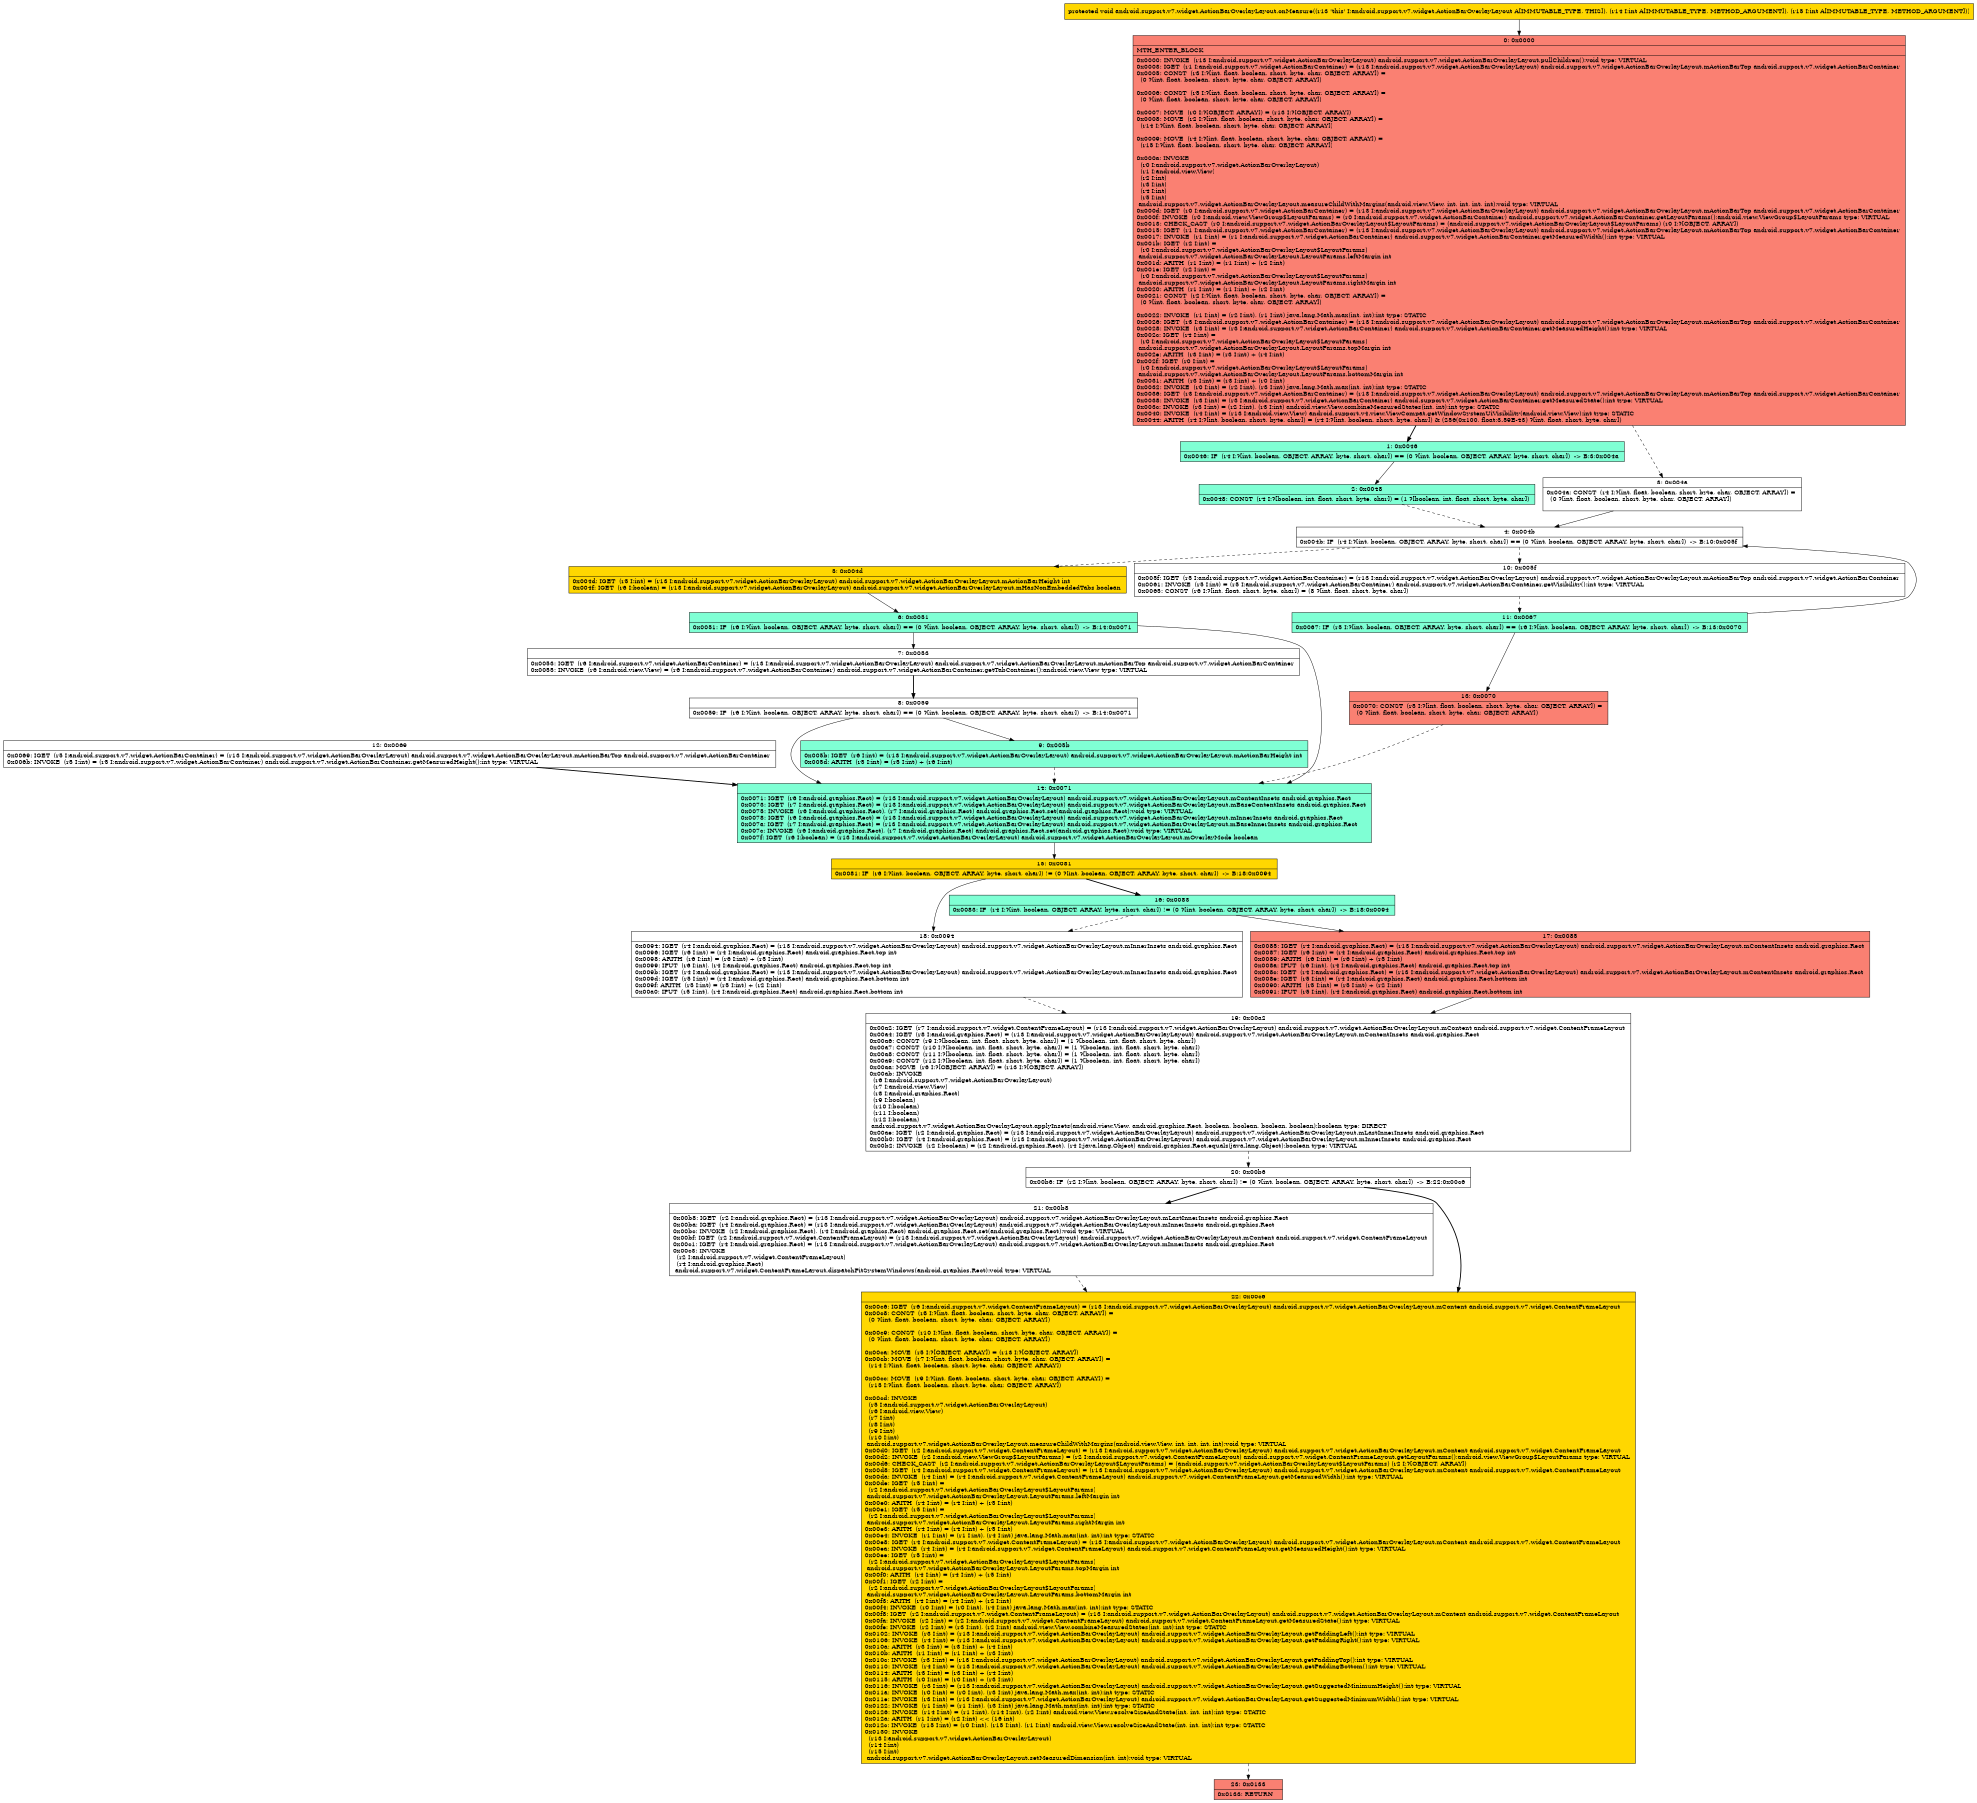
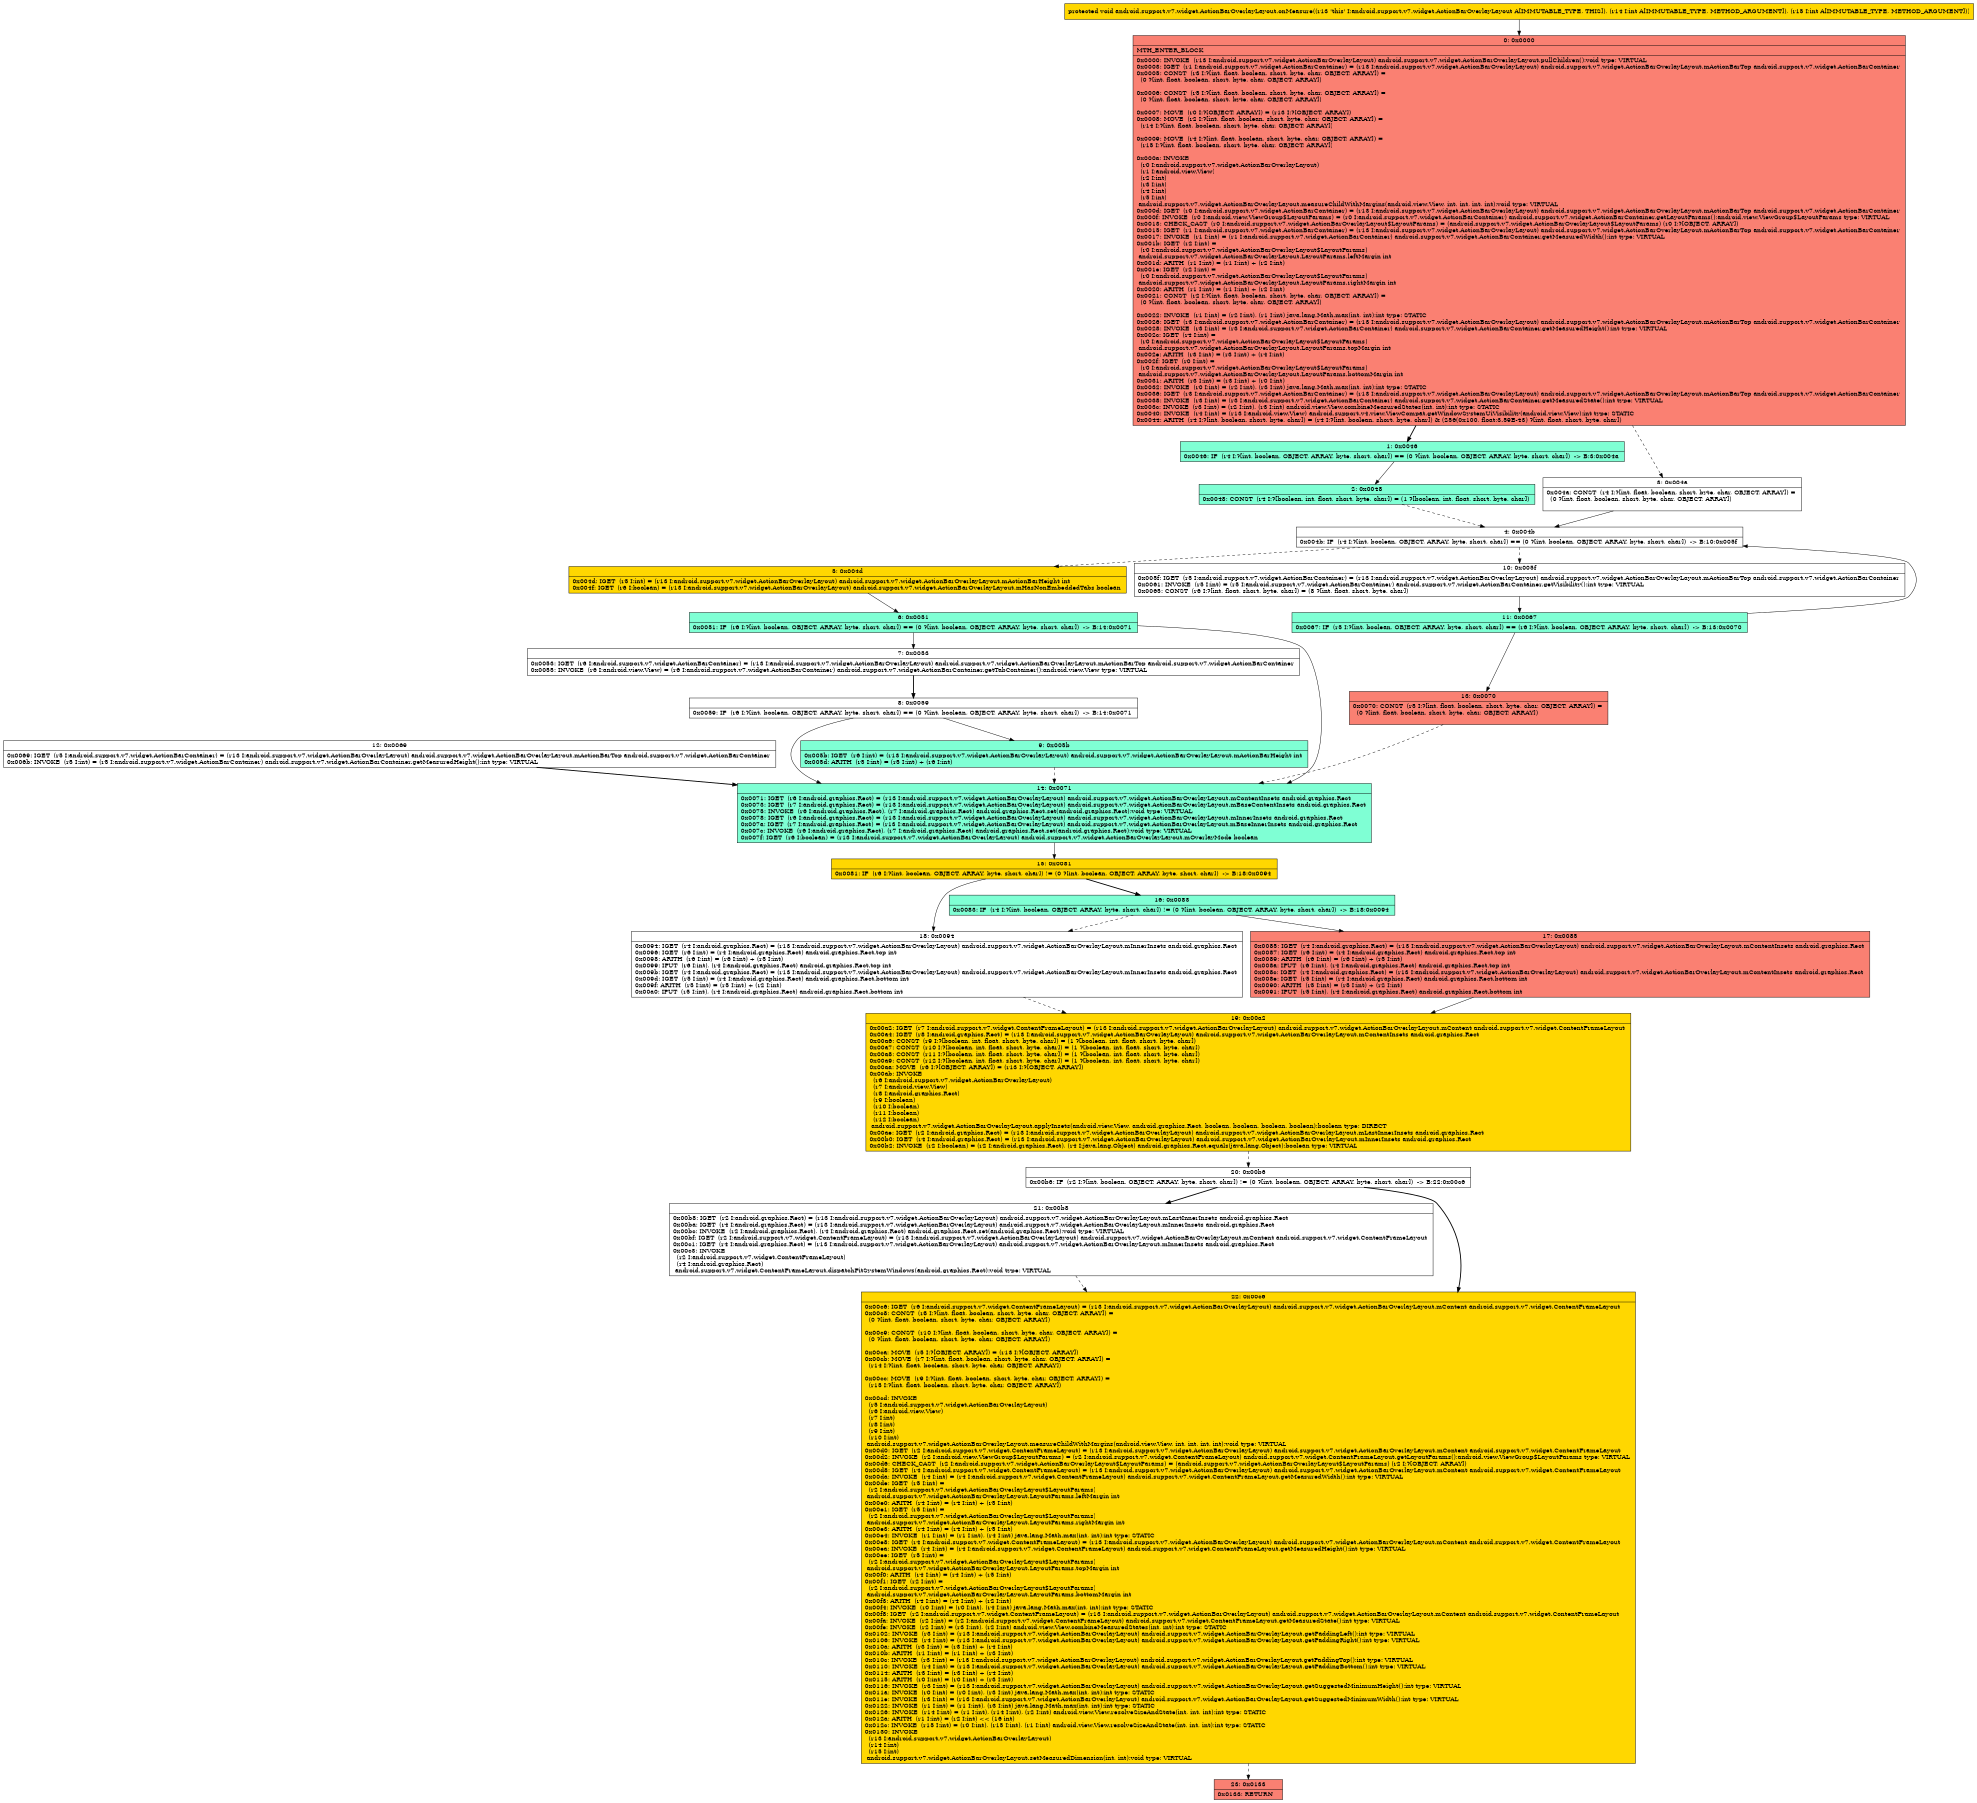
edge "10: 0x005f" -> "11: 0x0067": style dashed -> solid
node "19: 0x00a2": fillcolor white -> gold
